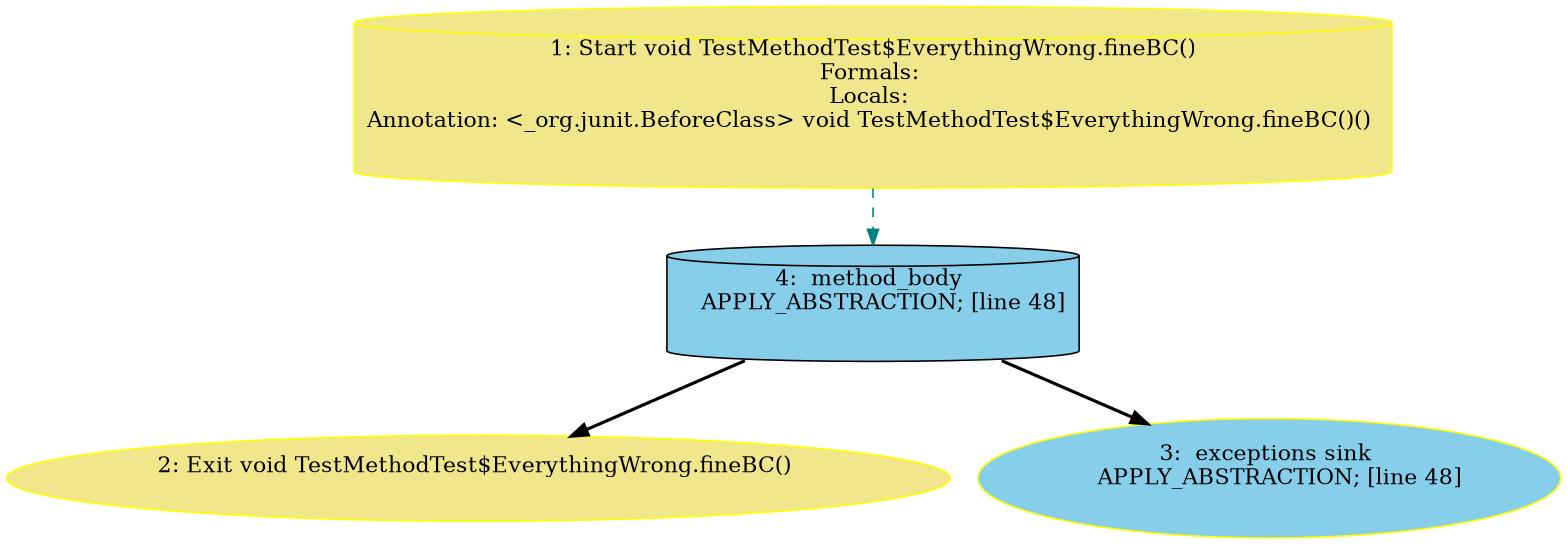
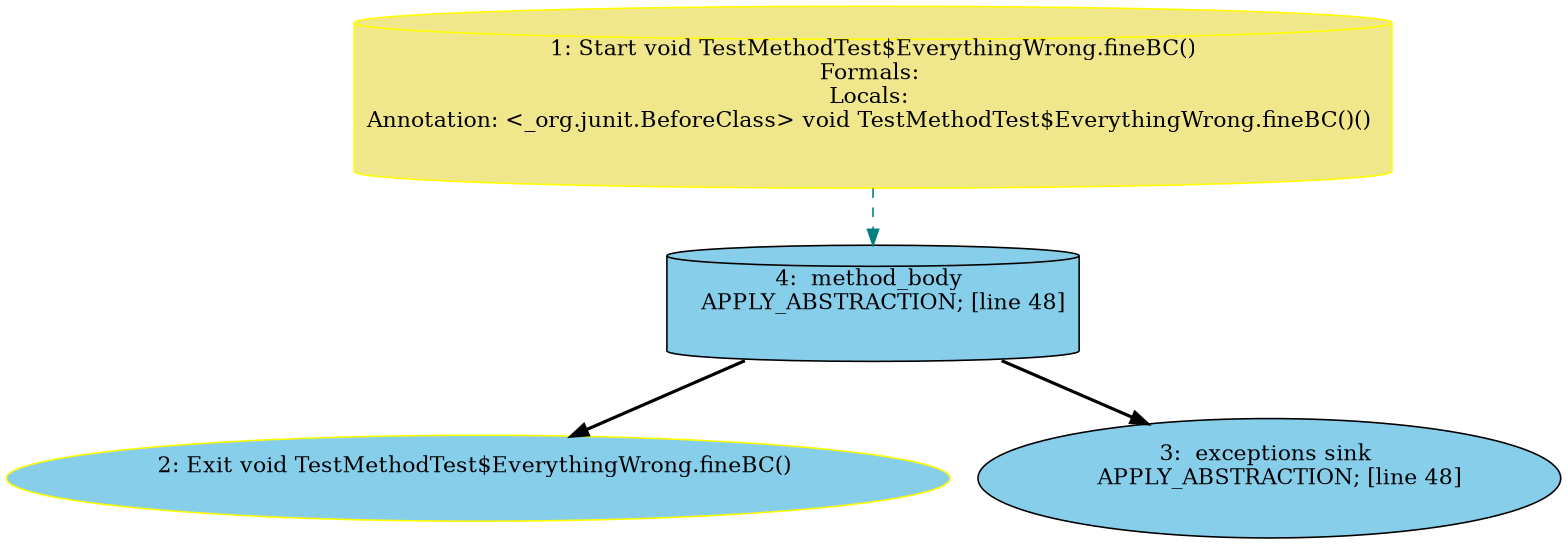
node "2: Exit void TestMethodTest$EverythingWrong.fineBC()": fillcolor khaki -> skyblue
node "3:  exceptions sink APPLY_ABSTRACTION; [line 48]": color yellow -> black
